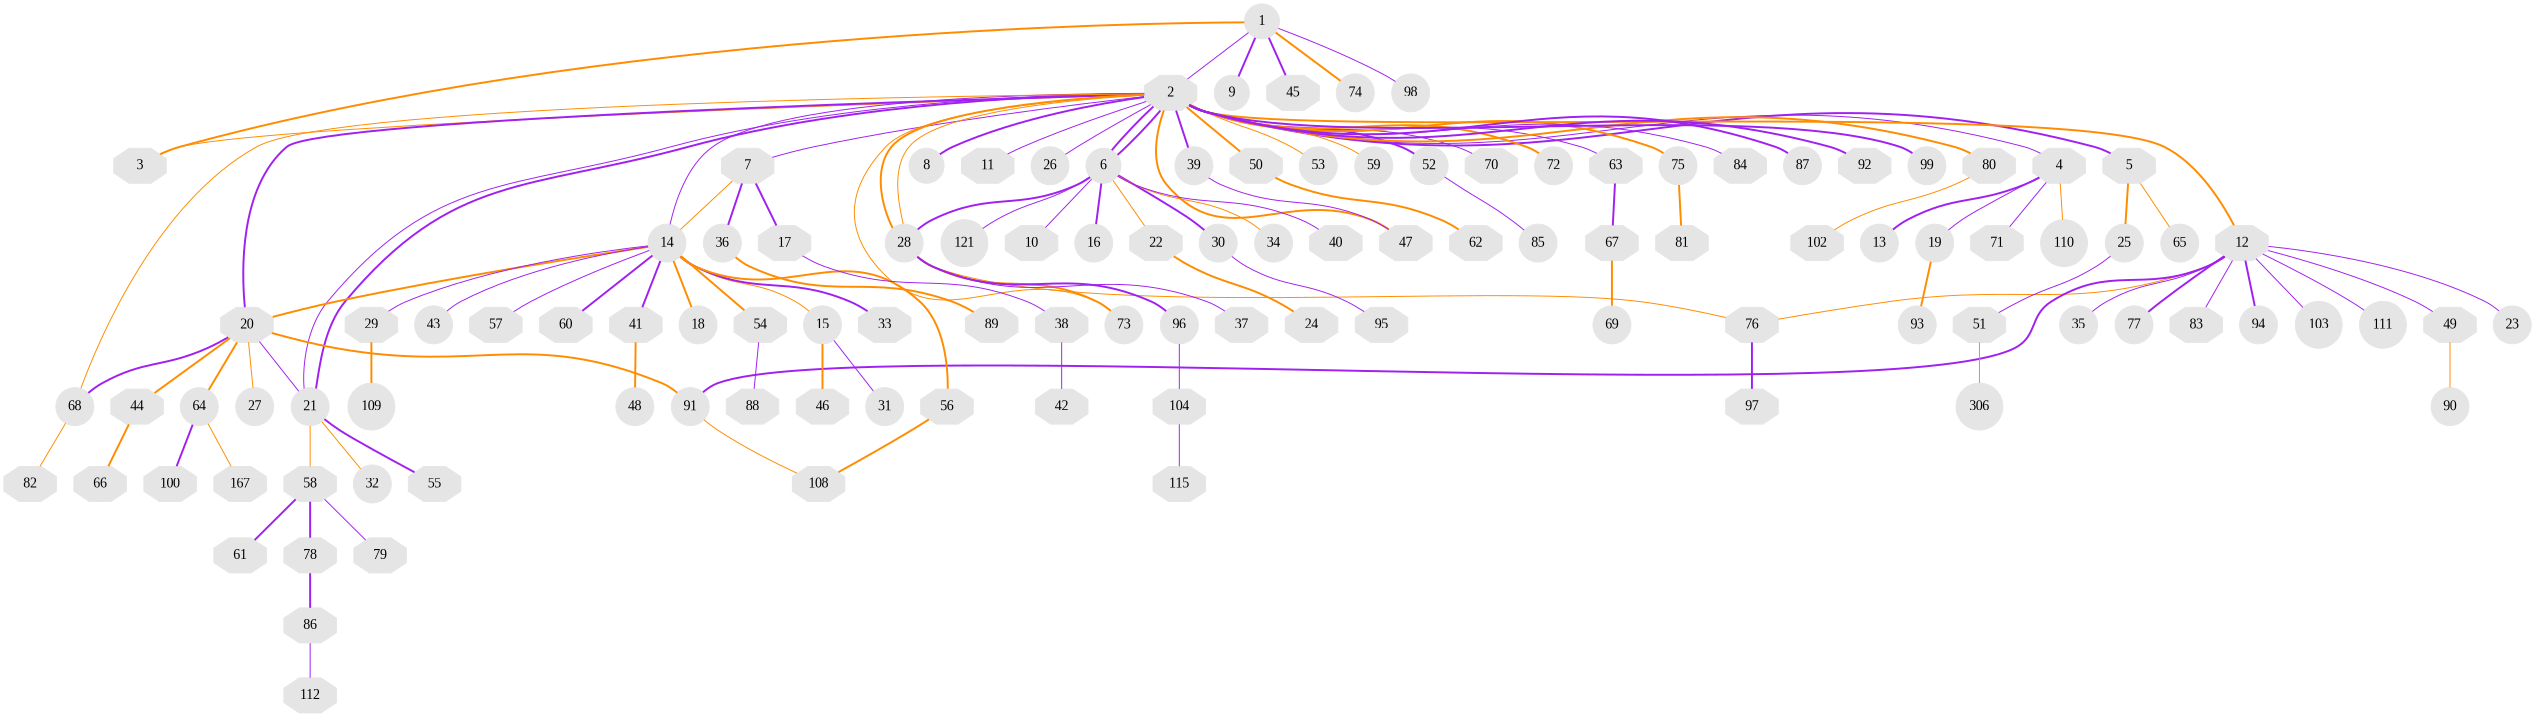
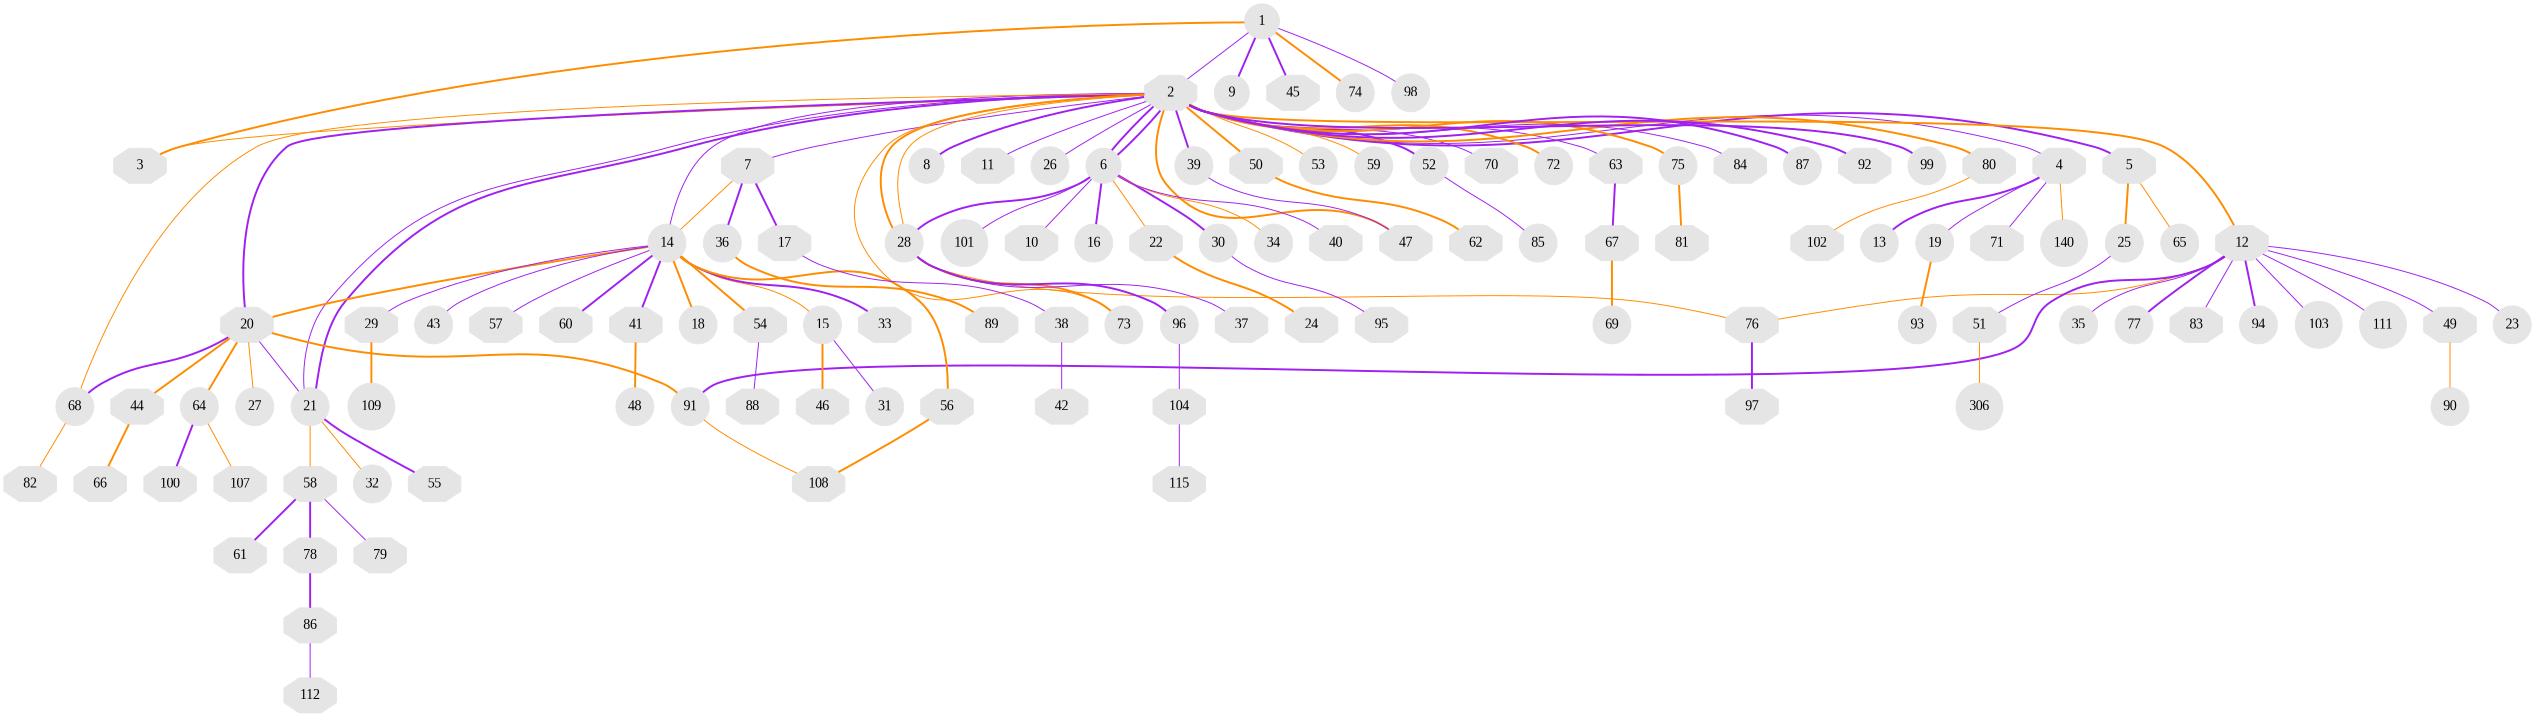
node "121": label "121" -> "101"
node "110": label "110" -> "140"
node "167": label "167" -> "107"
